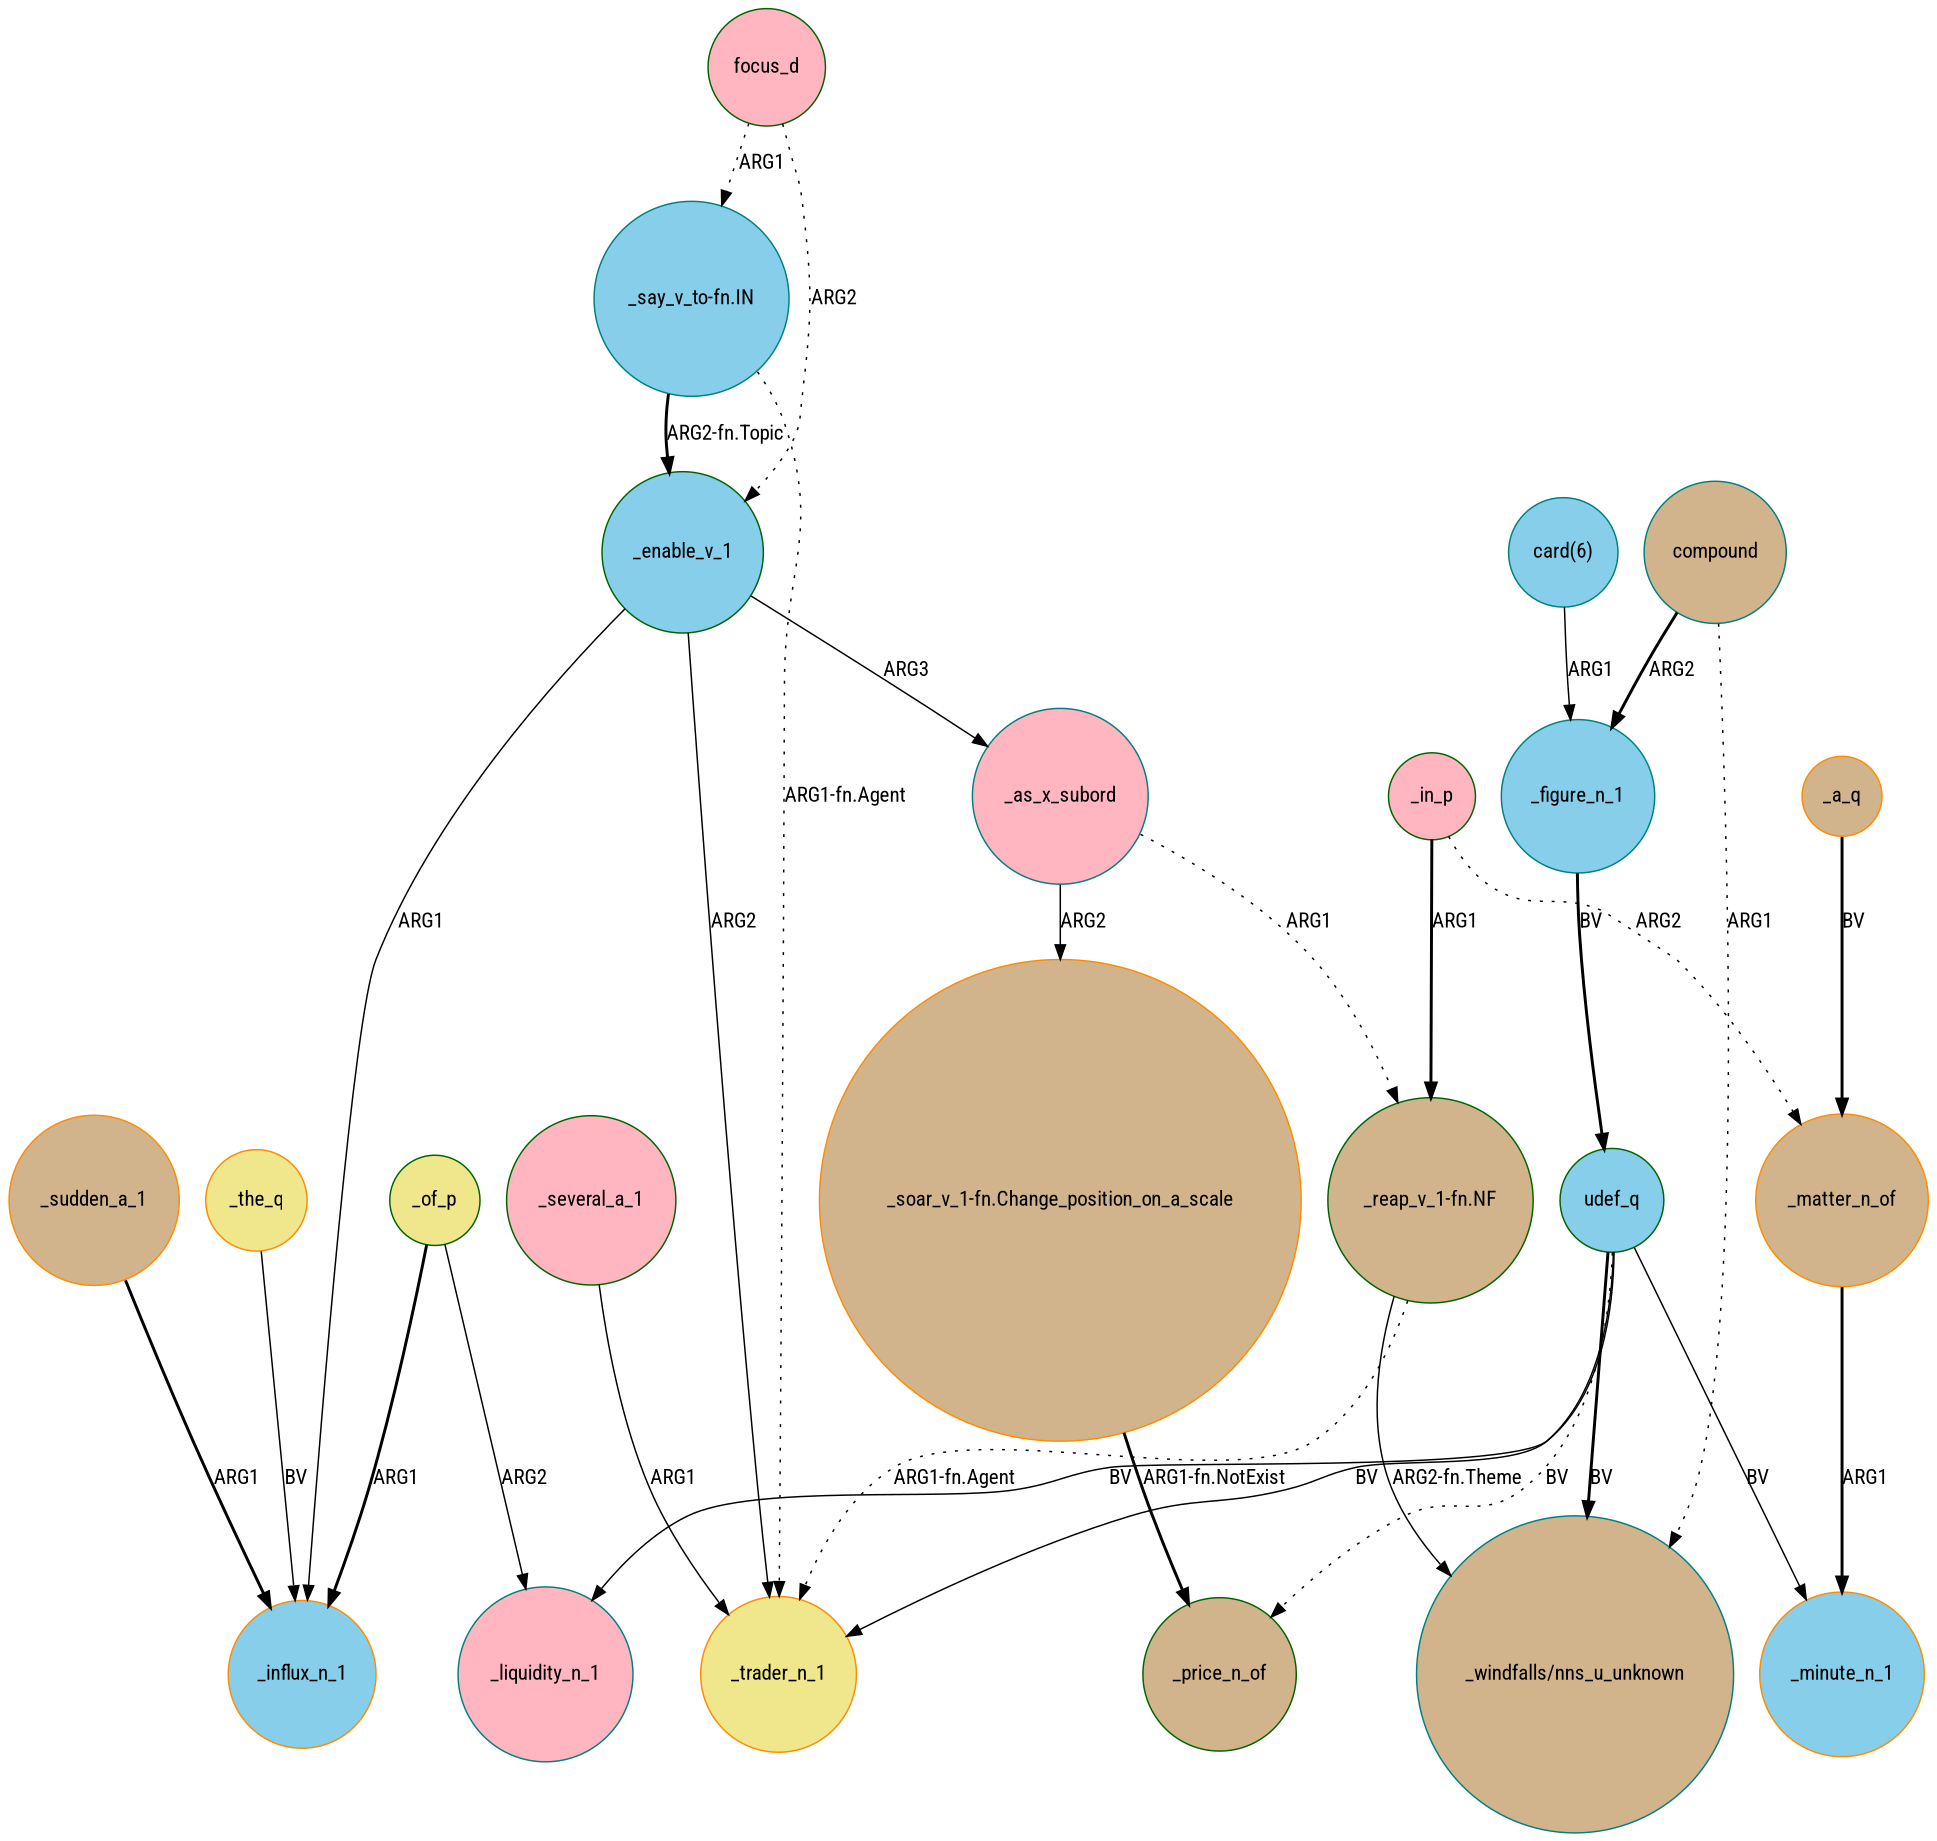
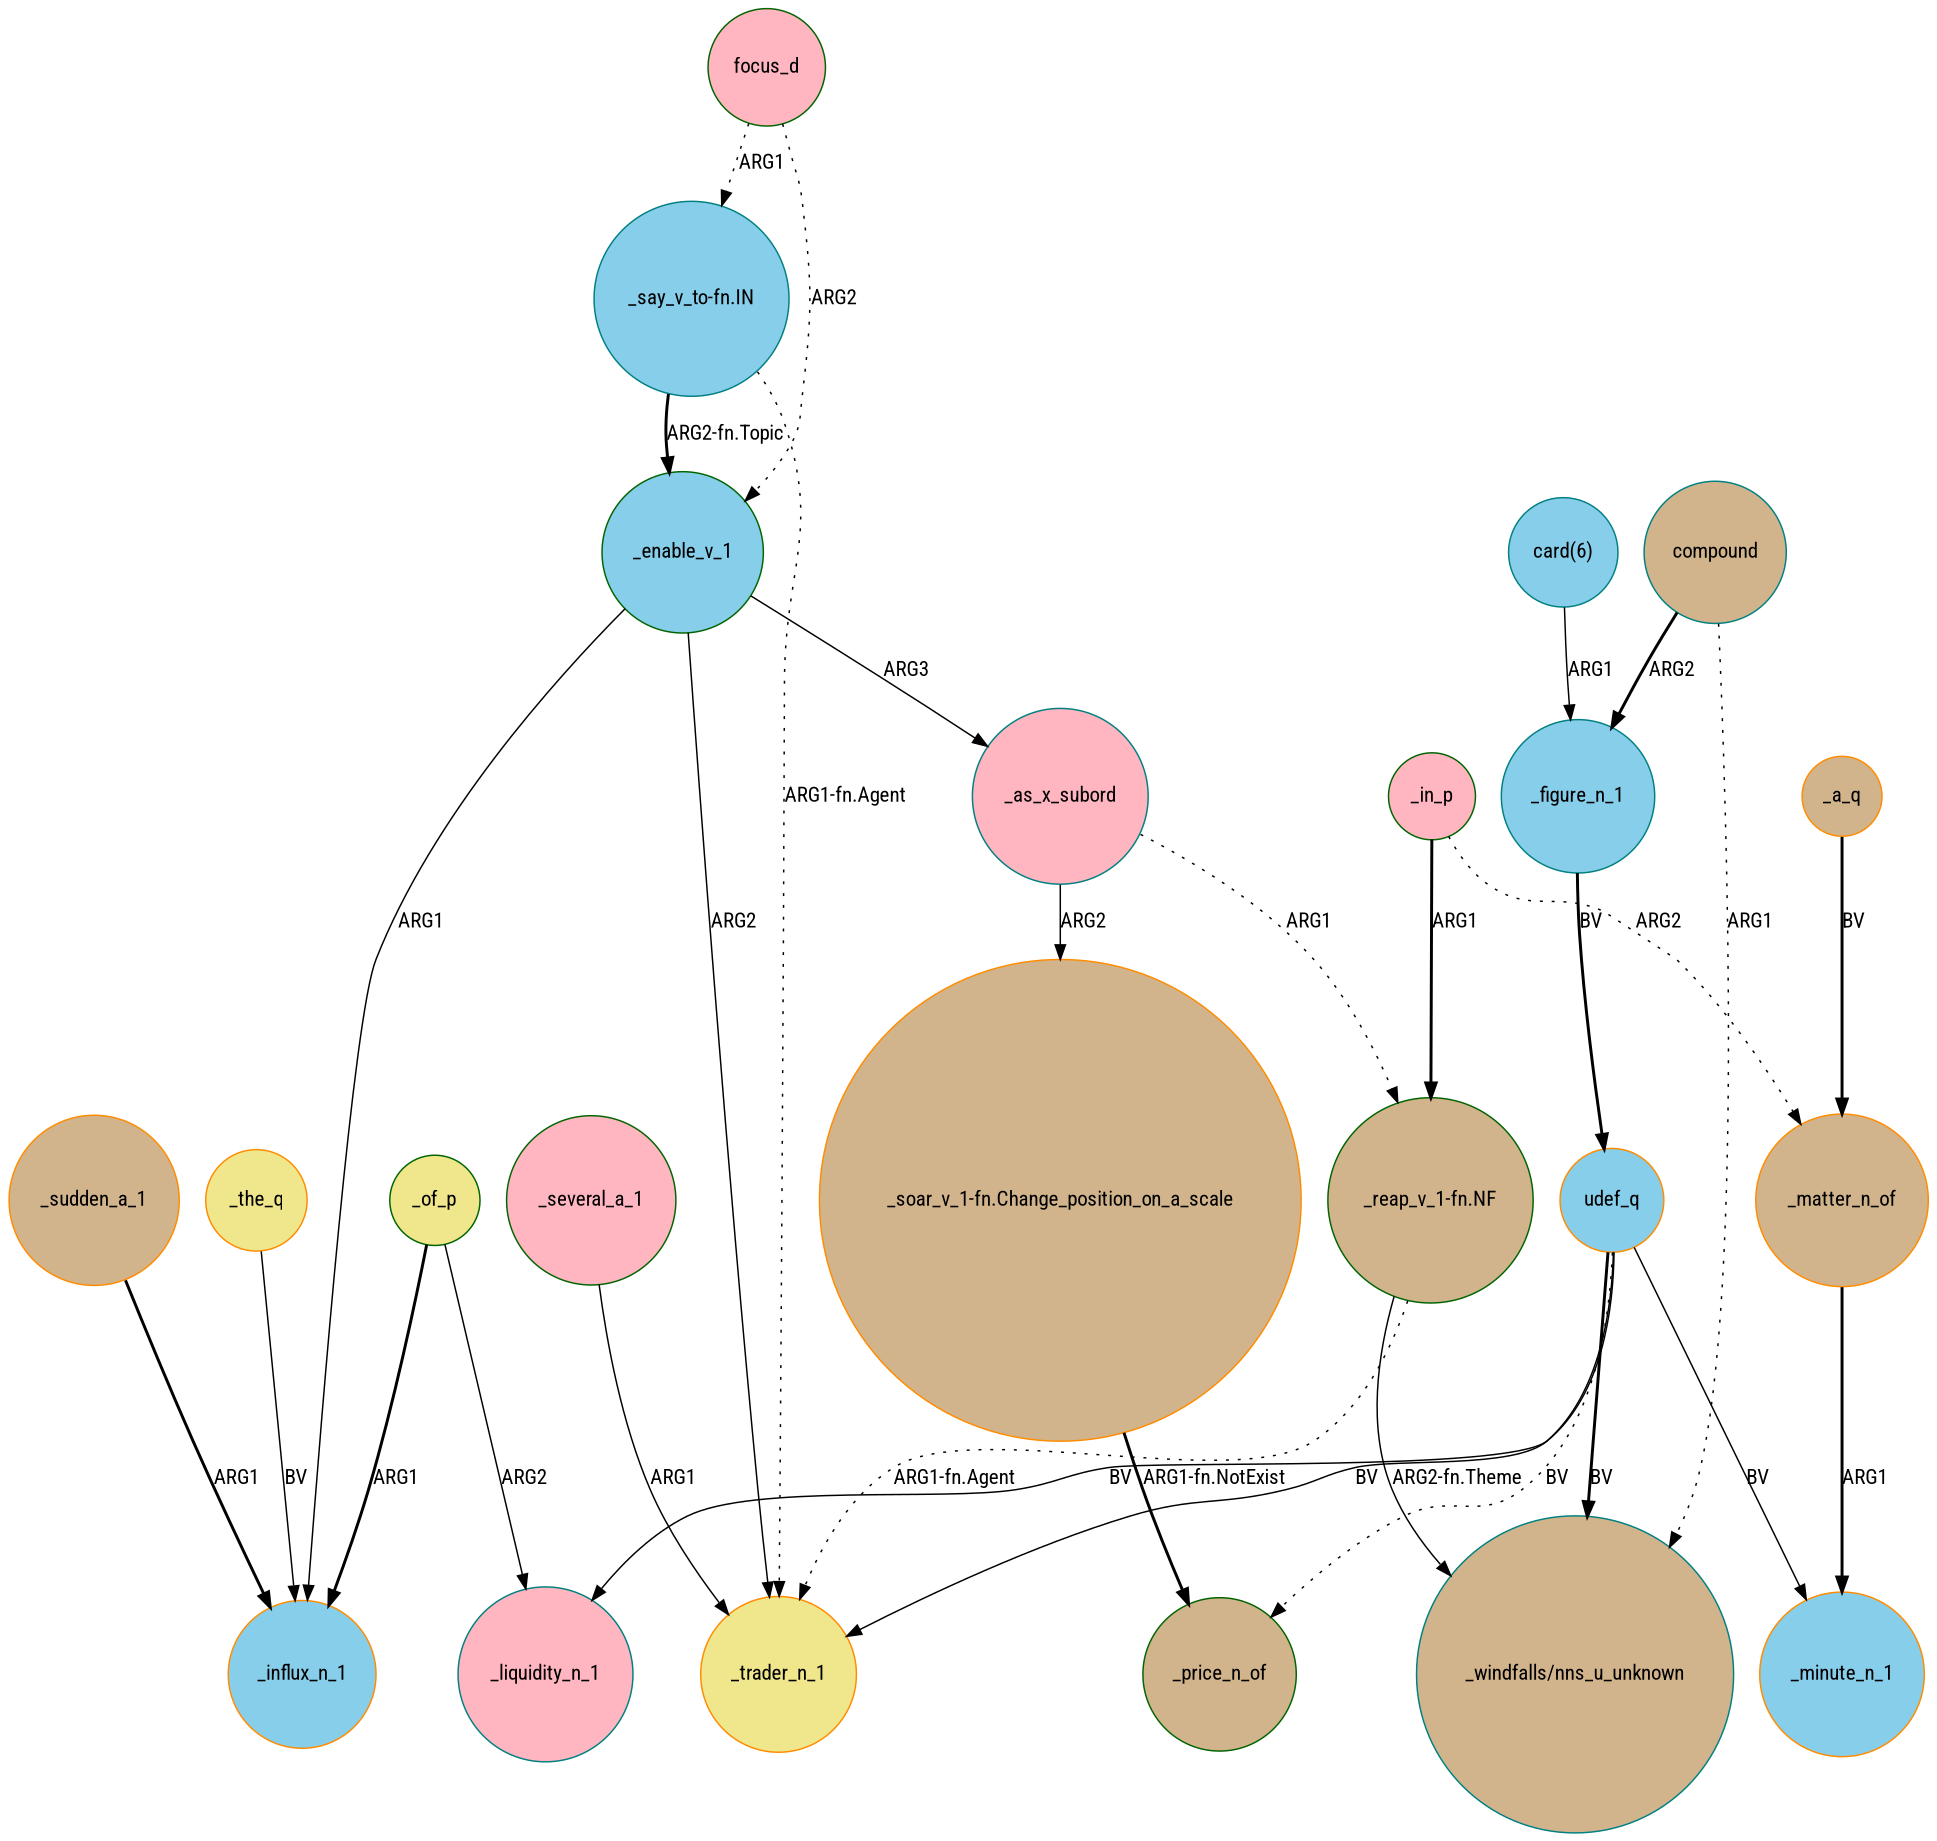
node "udef_q": color darkgreen -> darkorange
